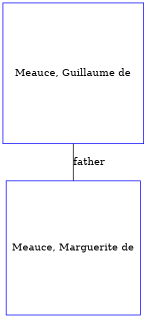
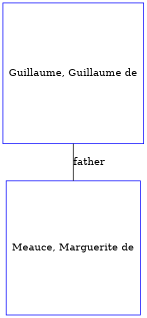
node "Meauce, Guillaume de": label "Meauce, Guillaume de" -> "Guillaume, Guillaume de"
